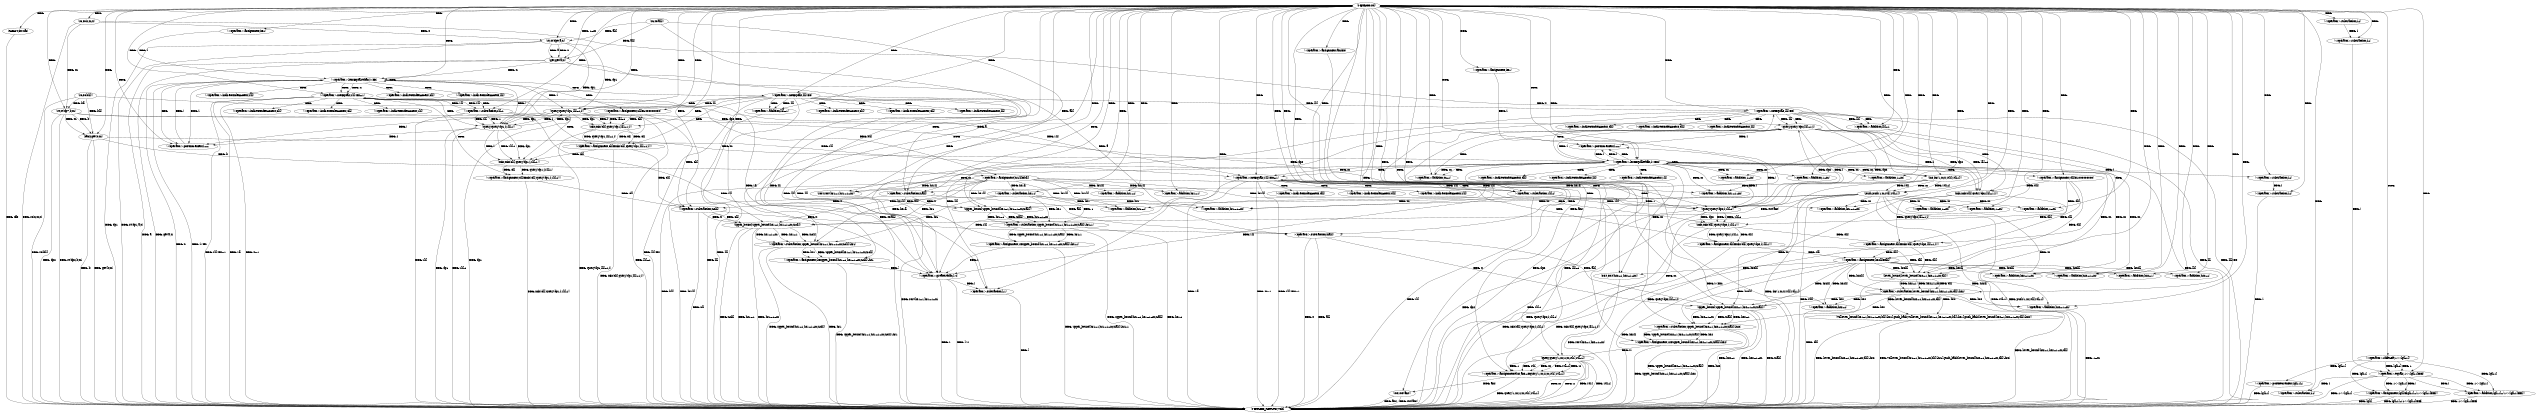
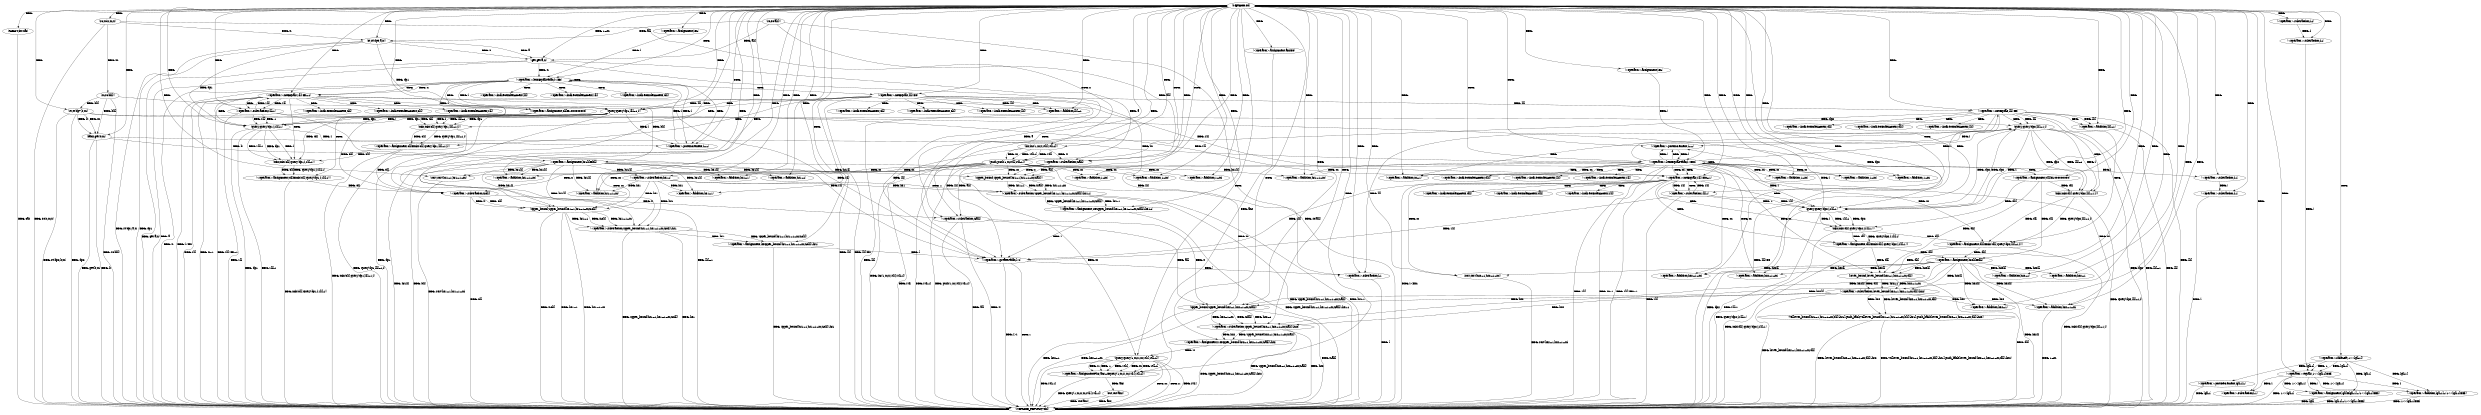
edge "(sc,sc(n,m,x))" -> "(st,st(dp7,b,m))": now "(sc,sc(n,m,x))" -> "(sc,sc(b[i]))"
edge "(<operator>.notEquals,r[i]!=n+1)" -> "(<operator>.assignment,c[i]=min(c[i],query(dp1,i,r[i]-1)))": label "CDG: " -> "DDG: "
edge "(METHOD,sol)" -> "(out,out(ans))": removed, label "DDG:"
edge "(<operator>.lessEqualsThan,i<=m)" -> "(ins,ins(1,m,x,rt[i],rt[i-1]))": now "(<operator>.lessEqualsThan,i<=m)" -> "(<operator>.assignment,d[i]=min(d[i],query(dp2,l[i]+1,i)))"
edge "(push,push(1,m,rt[i],rt[i-1]))" -> "(upper_bound,upper_bound(hs1+1,hs1+1+m,x-c[i]))": label "DDG: out(ans)" -> "DDG: m"
